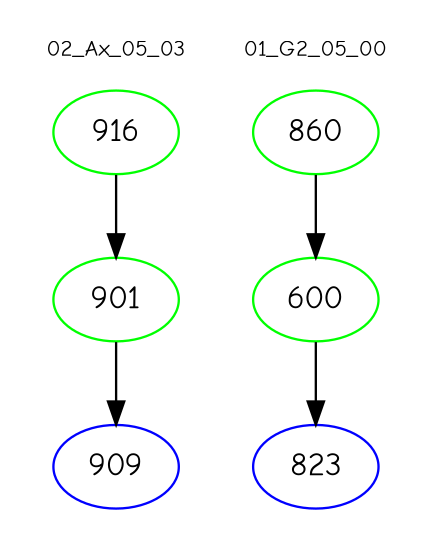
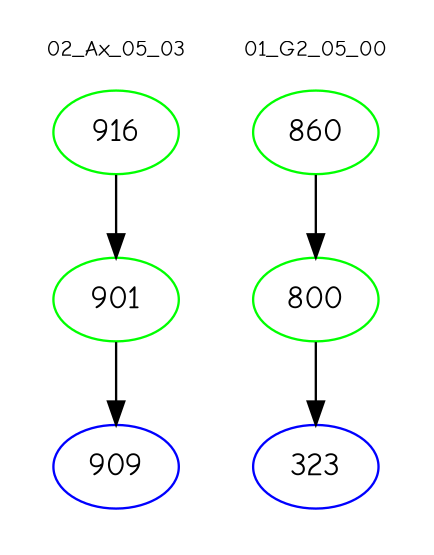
node "600": label "600" -> "800"
node "823": label "823" -> "323"
